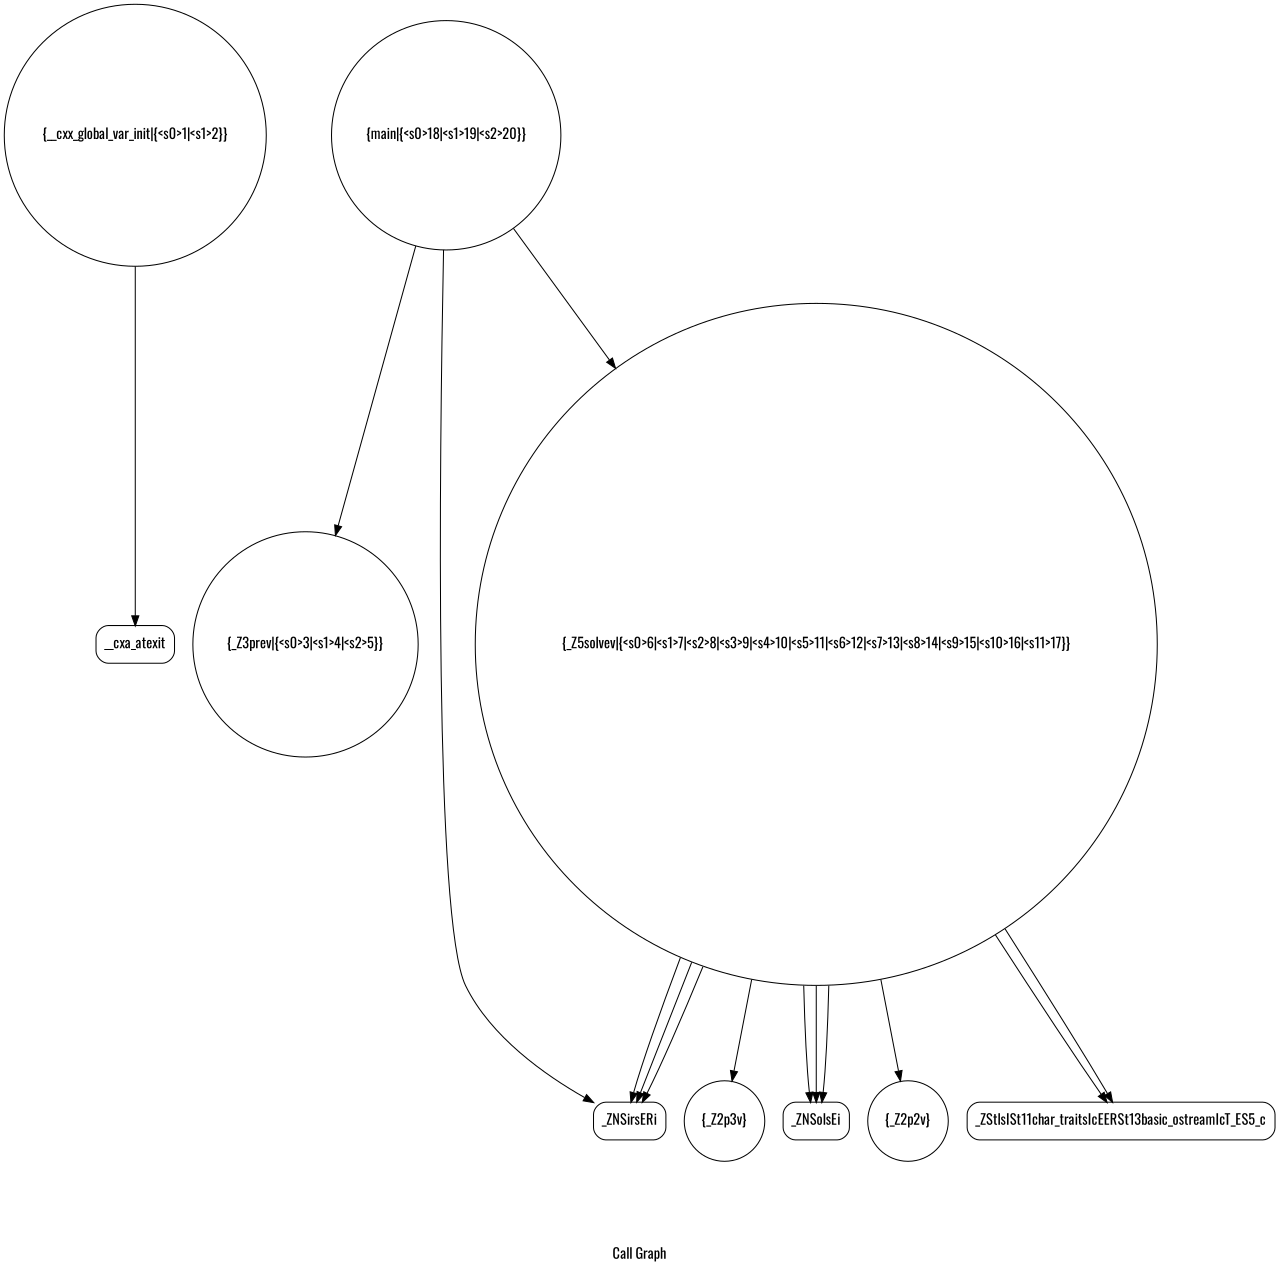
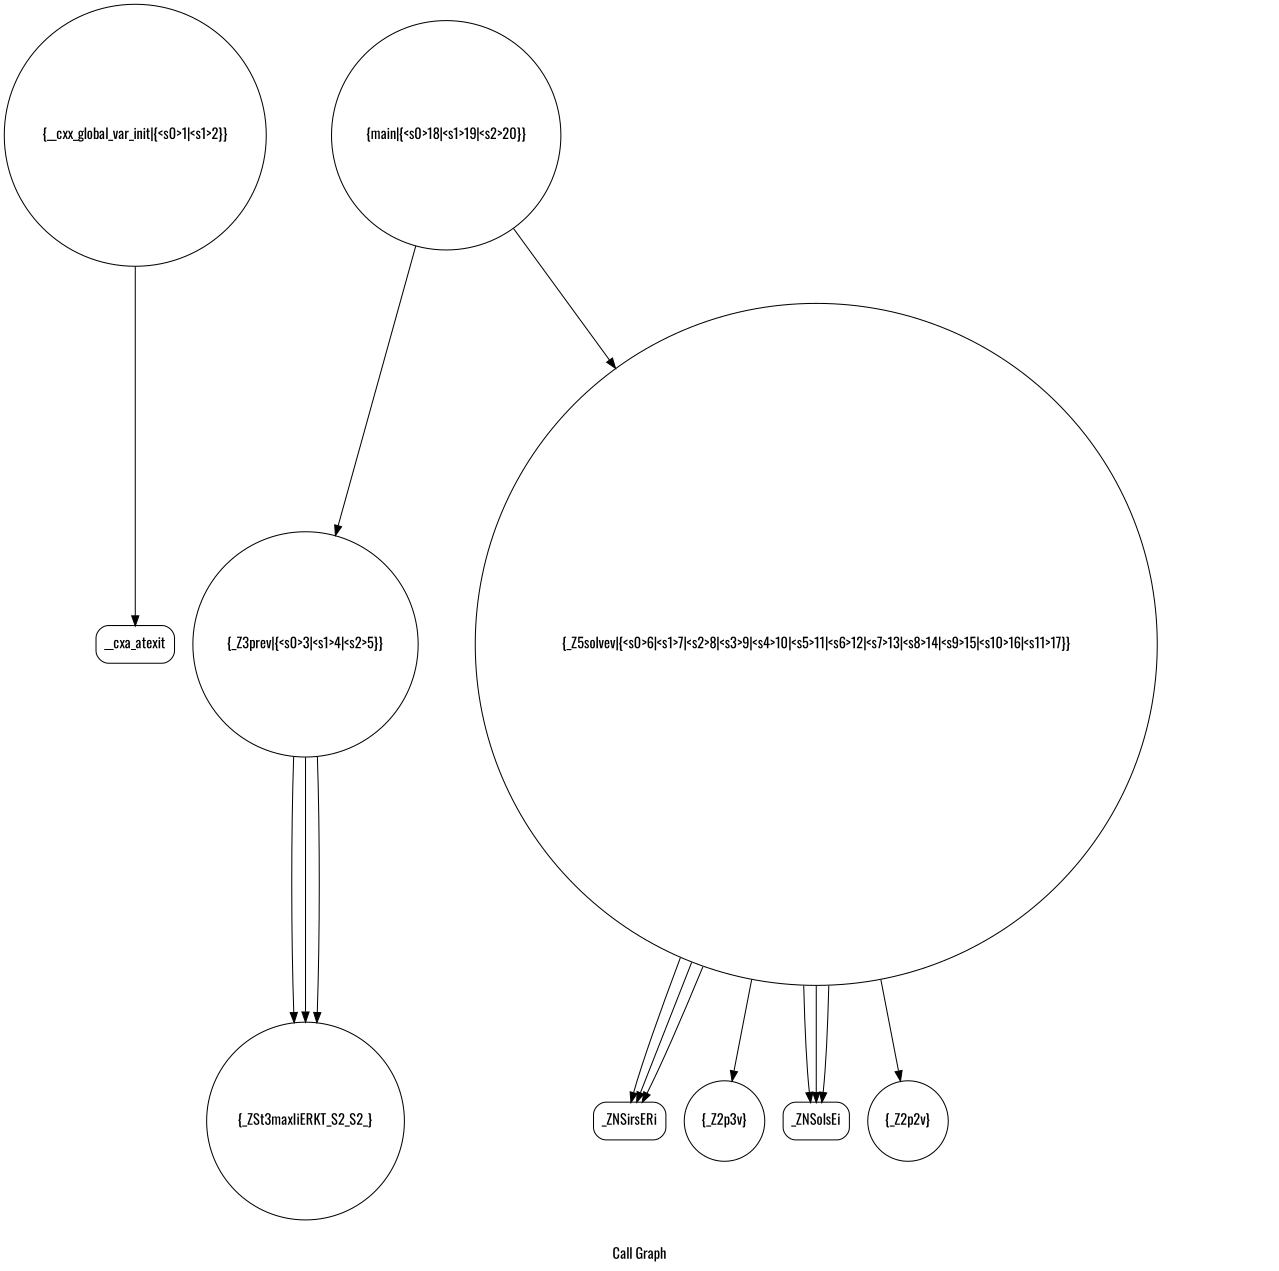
edge "{main|{<s0>18|<s1>19|<s2>20}}" -> "_ZNSirsERi": removed
node "{_ZSt3maxIiERKT_S2_S2_}": added
node "_ZStlsISt11char_traitsIcEERSt13basic_ostreamIcT_ES5_c": removed
